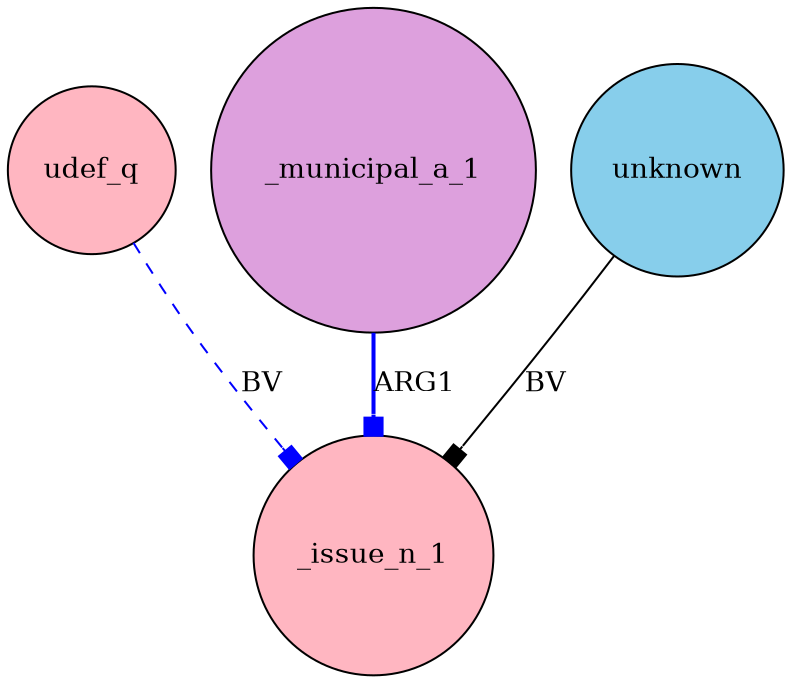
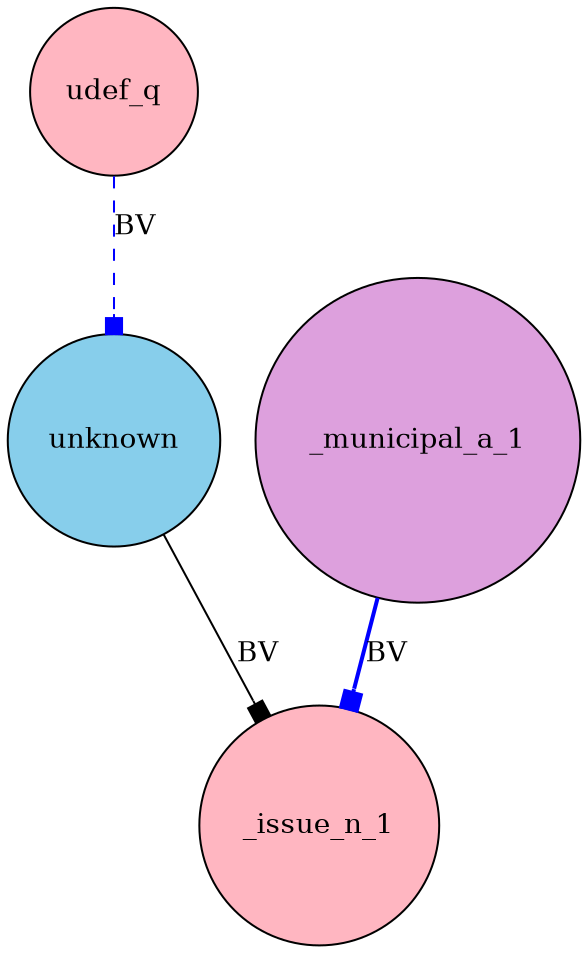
edge "udef_q" -> "_issue_n_1": now "udef_q" -> "unknown"
edge "_municipal_a_1" -> "_issue_n_1": label "ARG1" -> "BV"
